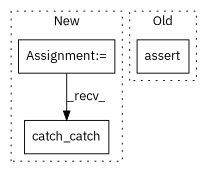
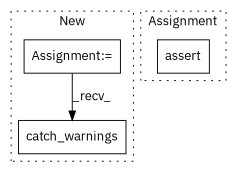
cluster "Old": label "Old" -> "Assignment"
node "catch_catch": label "catch_catch" -> "catch_warnings"
